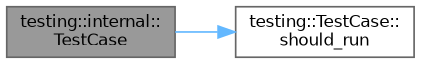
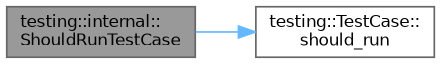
node "testing::internal:: TestCase": label "testing::internal:: TestCase" -> "testing::internal:: ShouldRunTestCase"
